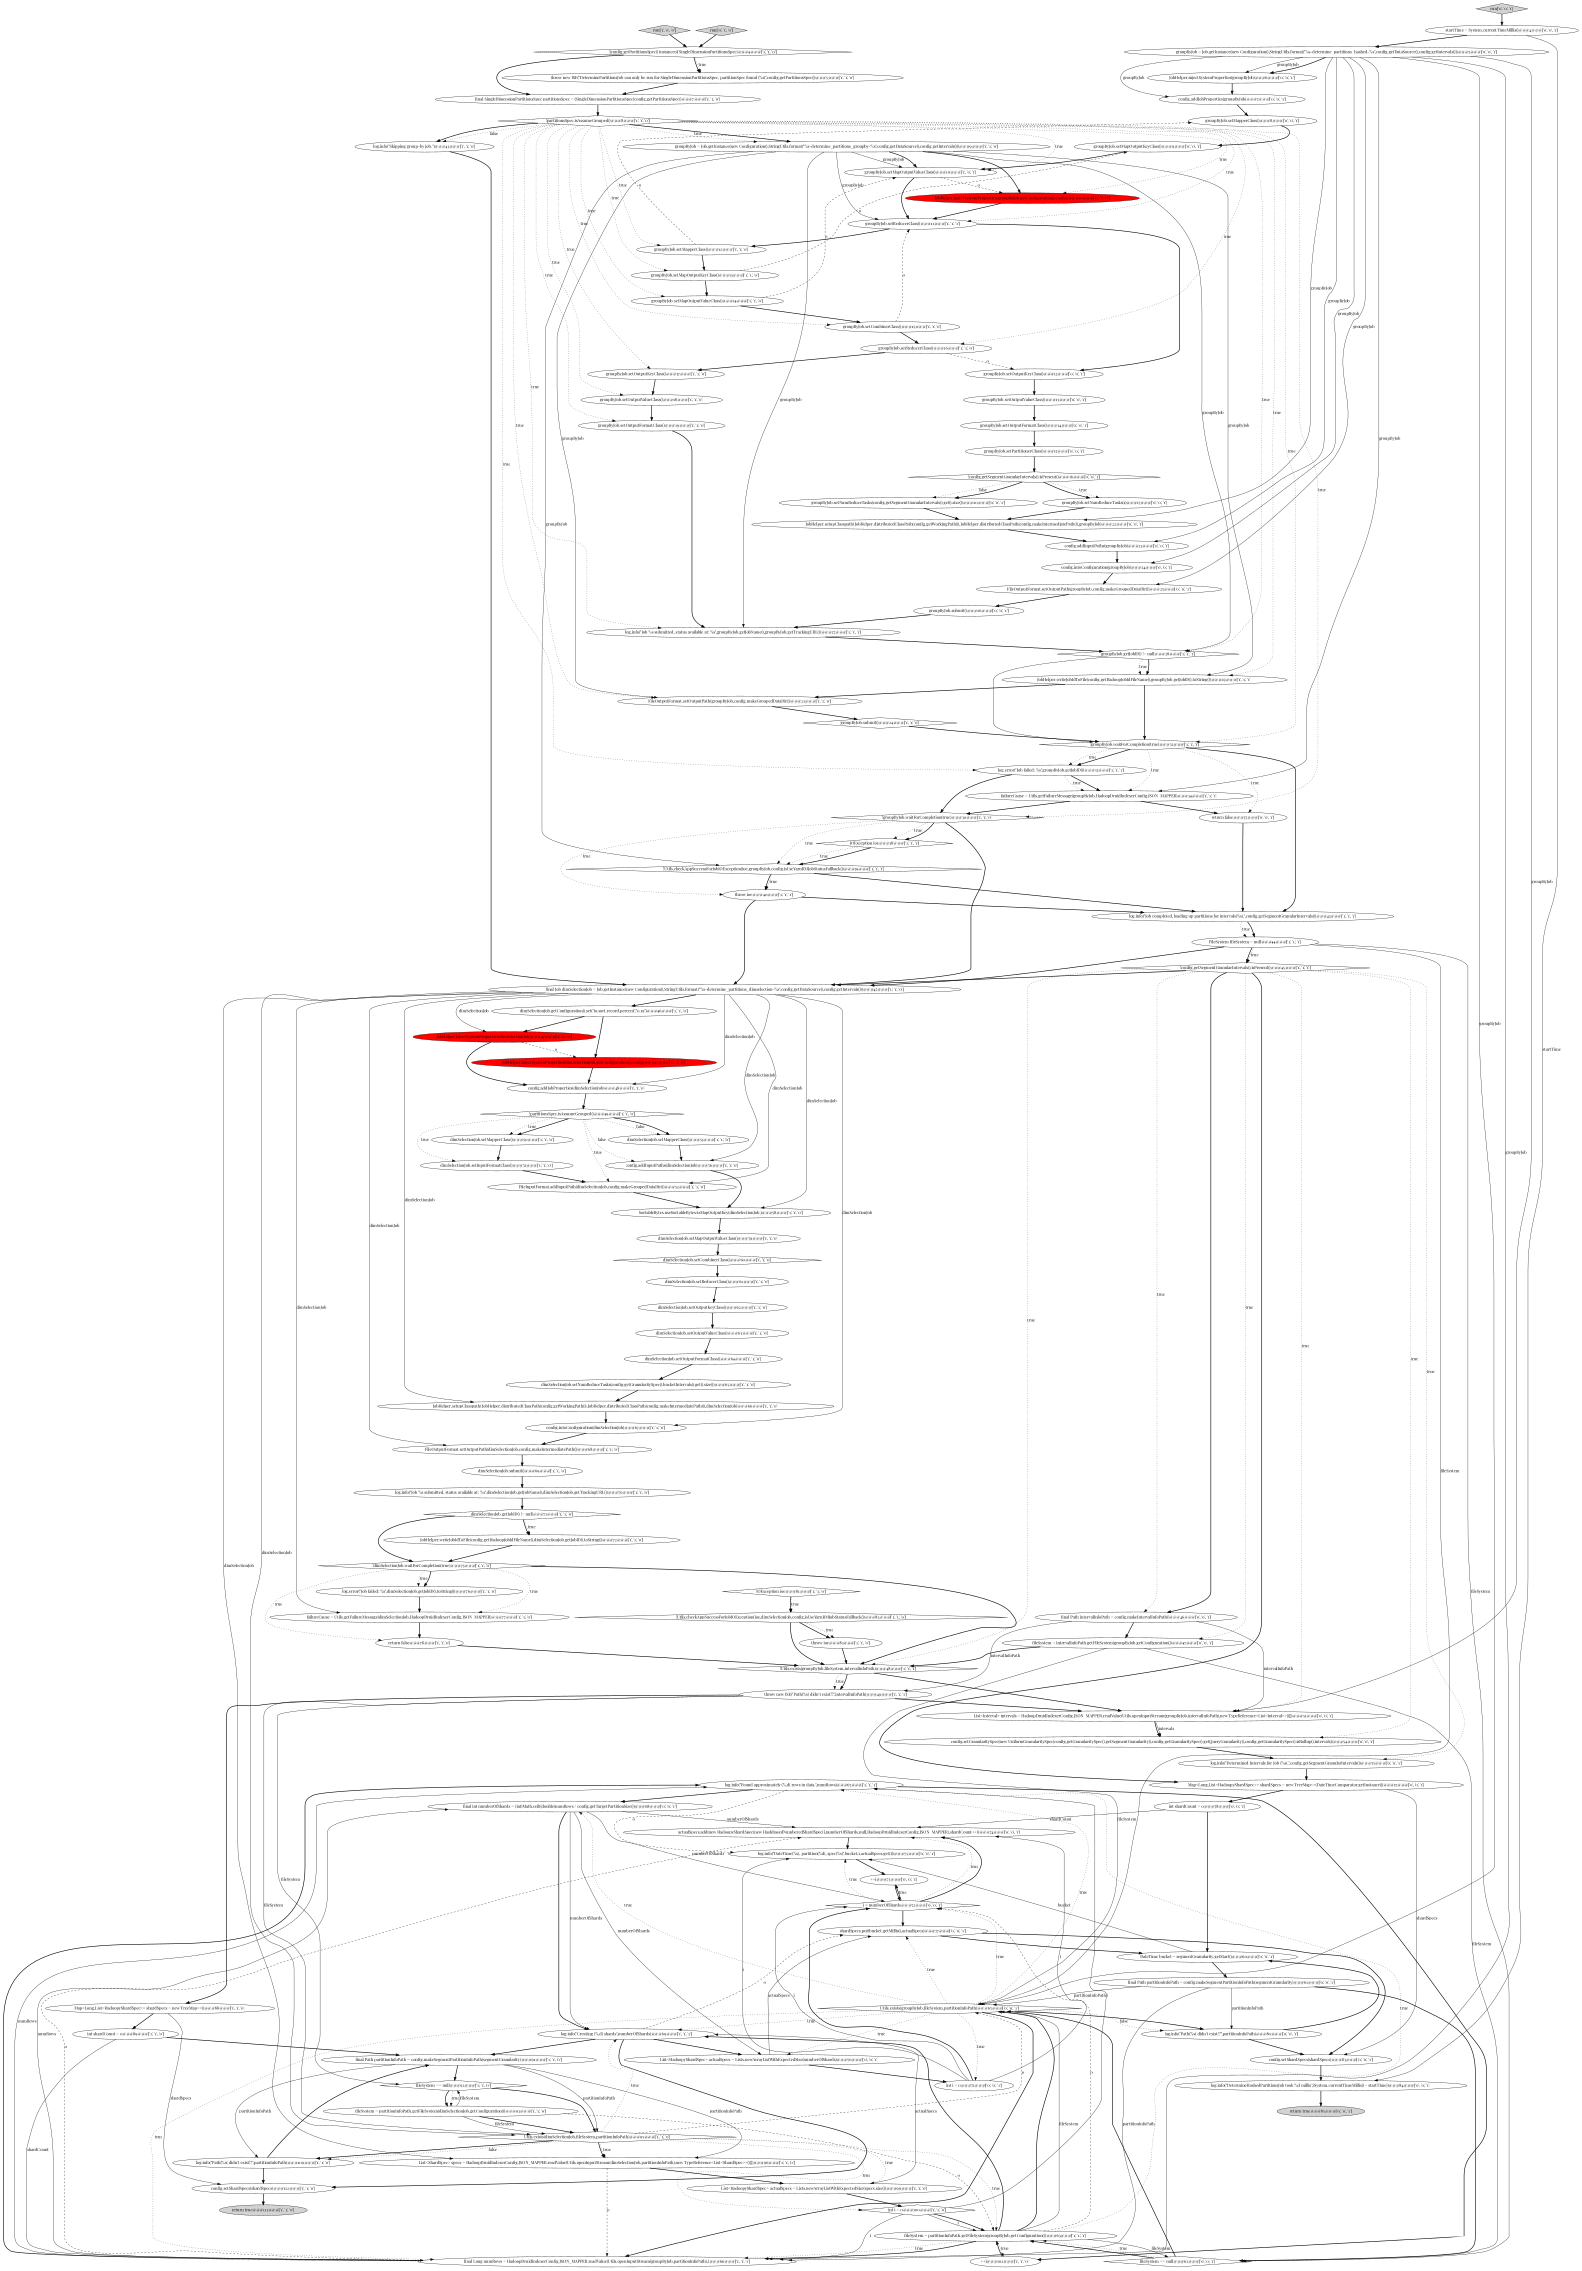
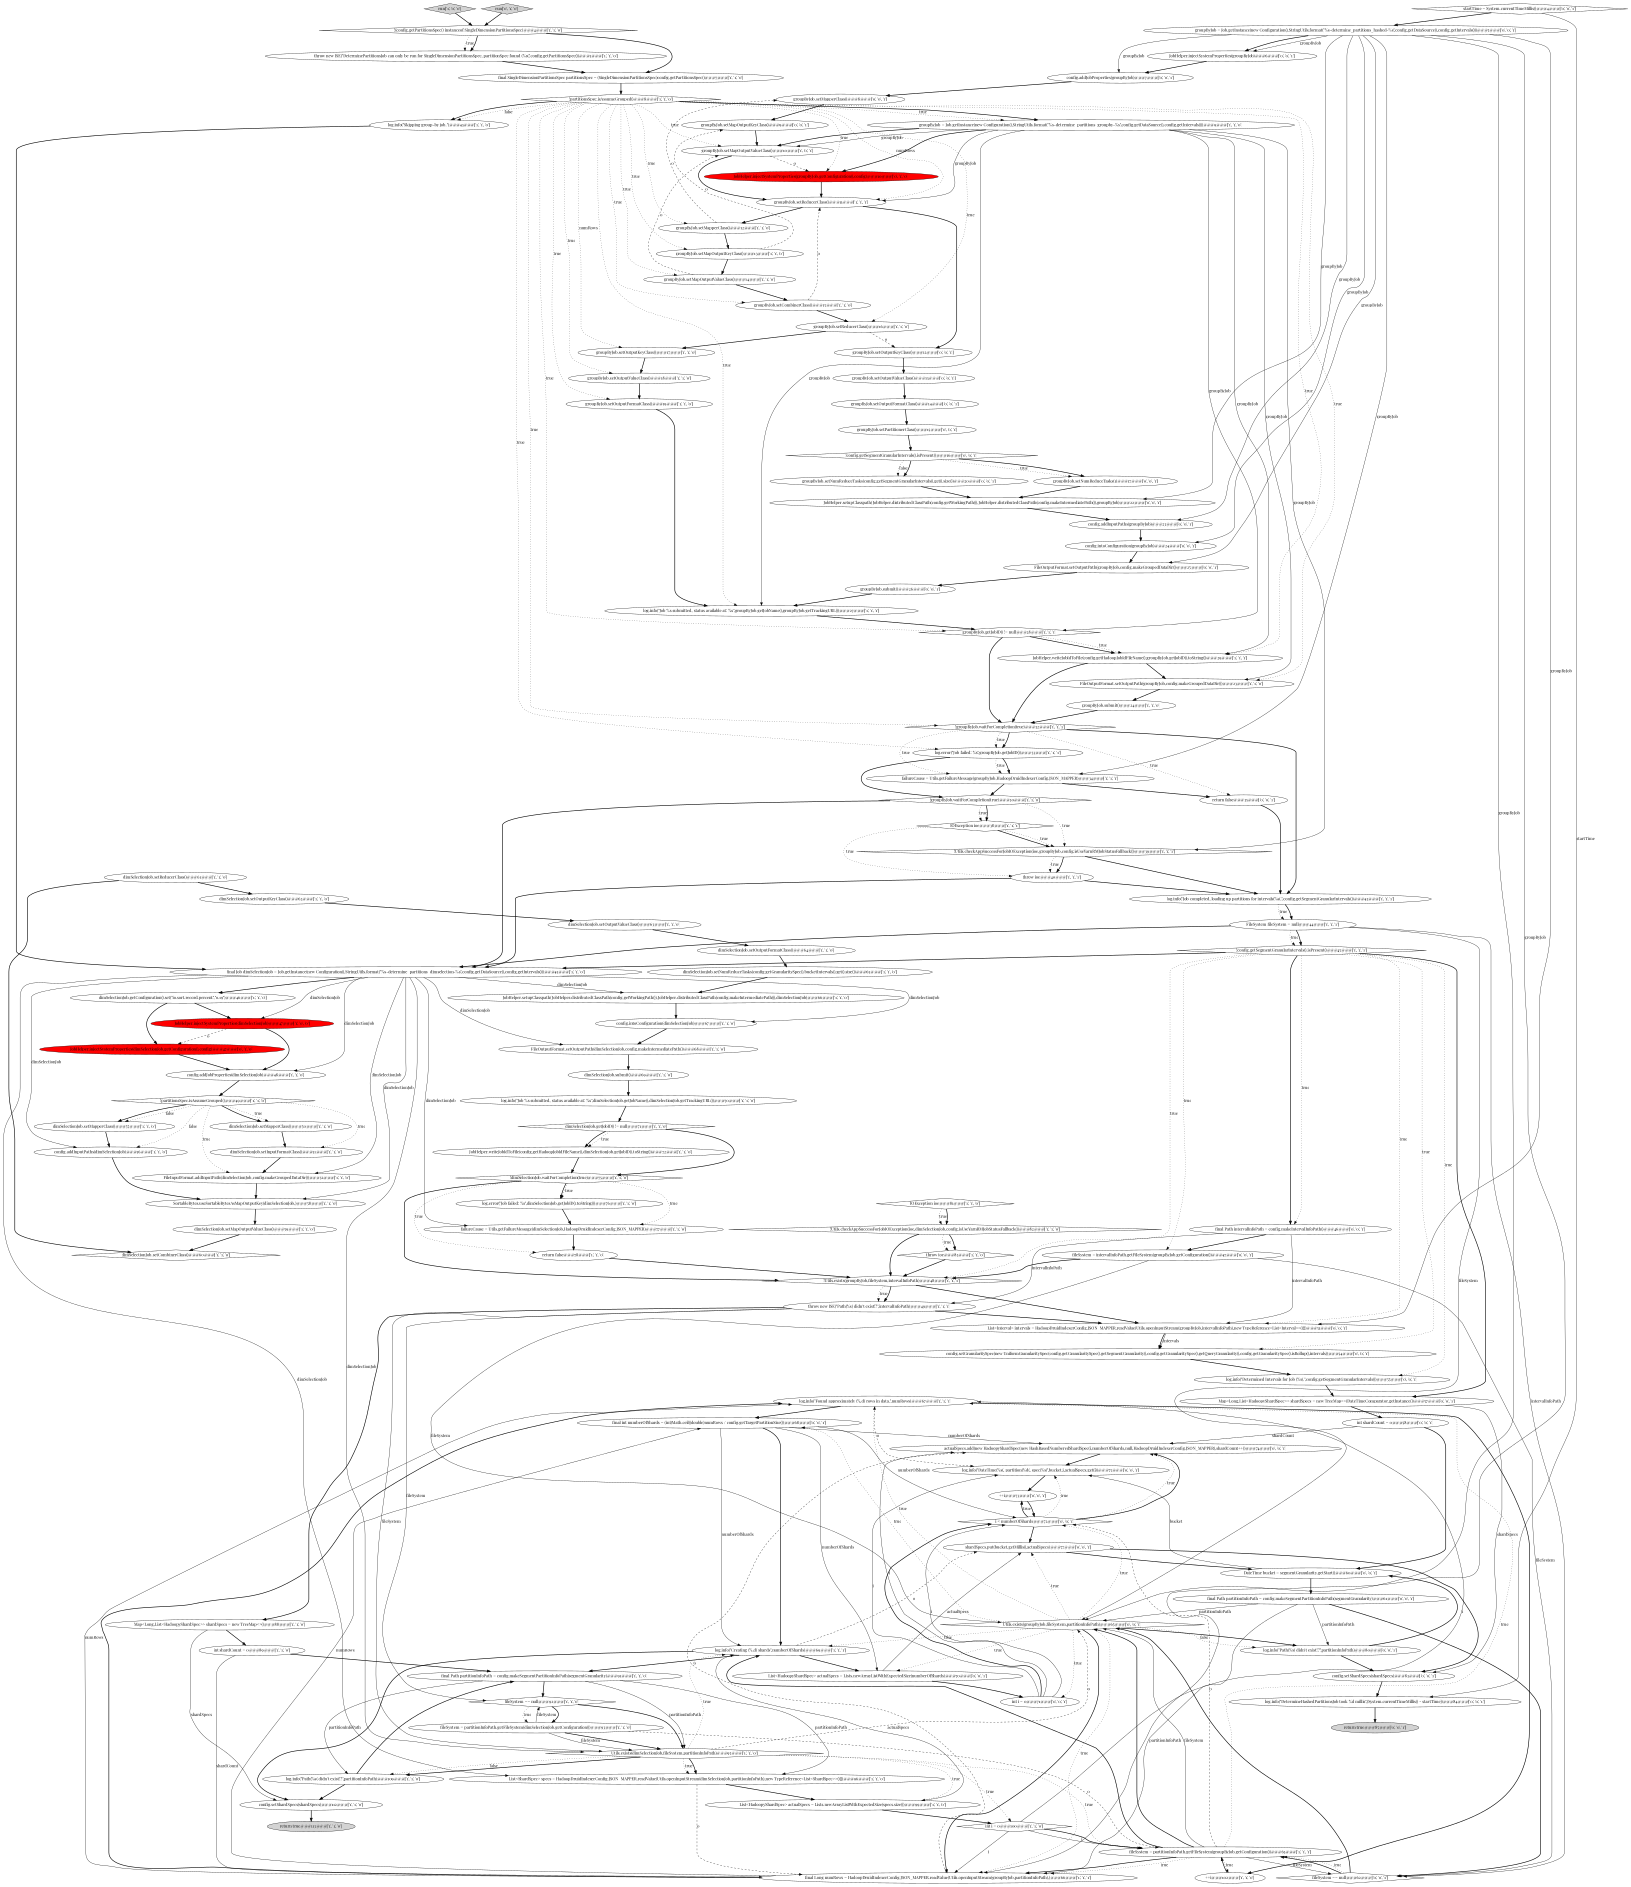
node "run['0', '0', '1']": removed
node "startTime = System.currentTimeMillis()@@@4@@@['0', '0', '1']": shape ellipse -> diamond
edge "!partitionsSpec.isAssumeGrouped()@@@8@@@['1', '1', '0']" -> "groupByJob.setReducerClass()@@@11@@@['1', '1', '1']": label "true" -> "numRows"
edge "!partitionsSpec.isAssumeGrouped()@@@8@@@['1', '1', '0']" -> "groupByJob.setOutputKeyClass()@@@17@@@['1', '1', '0']": label "true" -> "numRows"
edge "!partitionsSpec.isAssumeGrouped()@@@8@@@['1', '1', '0']" -> "!groupByJob.waitForCompletion(true)@@@30@@@['1', '1', '0']": removed, label "true"
edge "groupByJob.getJobID() != null@@@28@@@['1', '1', '1']" -> "!groupByJob.waitForCompletion(true)@@@32@@@['1', '1', '1']": style solid -> bold
node "groupByJob.submit()@@@24@@@['1', '1', '0']": shape diamond -> ellipse
edge "!groupByJob.waitForCompletion(true)@@@30@@@['1', '1', '0']" -> "throw ioe@@@40@@@['1', '1', '1']": now "IOException ioe@@@38@@@['1', '1', '1']" -> "throw ioe@@@40@@@['1', '1', '1']"
edge "dimSelectionJob.setCombinerClass()@@@60@@@['1', '1', '0']" -> "dimSelectionJob.setReducerClass()@@@61@@@['1', '1', '0']": reversed
edge "FileSystem fileSystem = null@@@44@@@['1', '1', '1']" -> "fileSystem == null@@@62@@@['0', '0', '1']": label "fileSystem" -> "intervalInfoPath"
node "throw ioe@@@83@@@['1', '1', '0']": shape ellipse -> diamond
